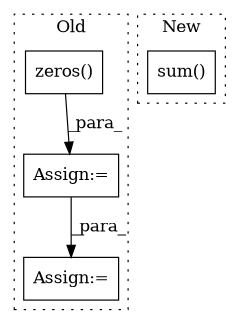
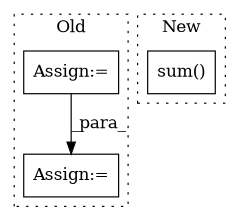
node "zeros()": removed
